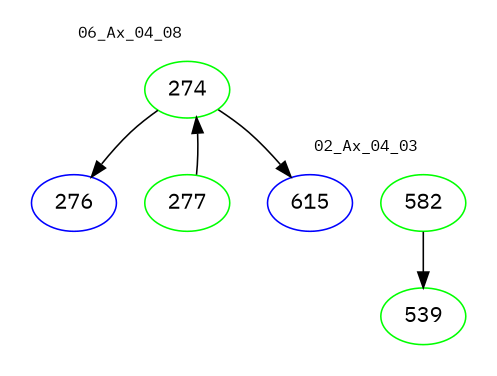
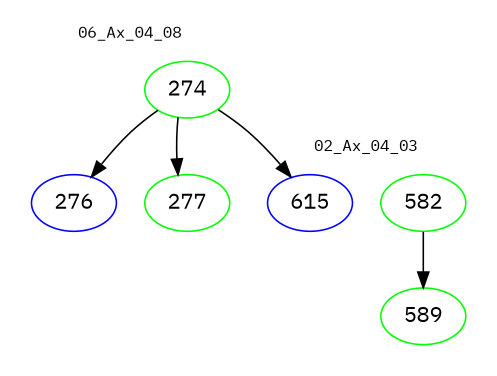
edge "277" -> "274": reversed
node "539": label "539" -> "589"
